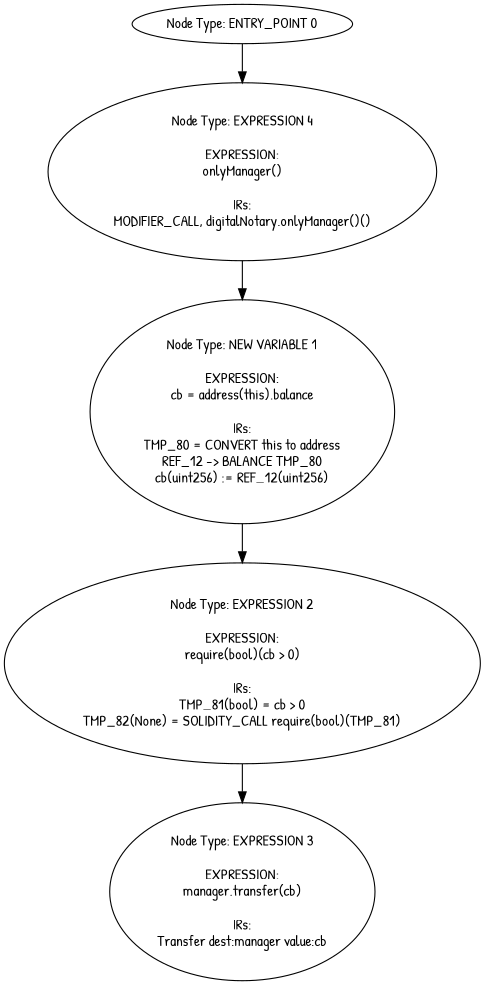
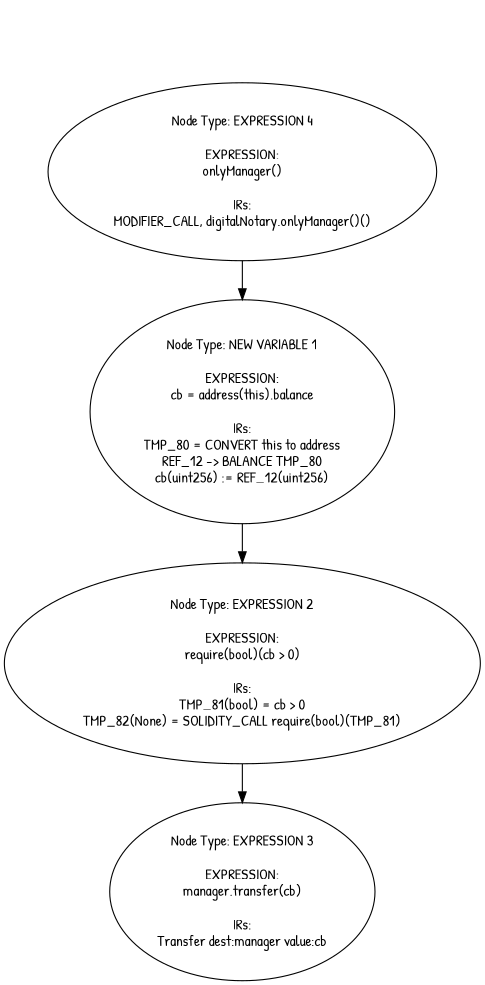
node "Node Type: ENTRY_POINT 0": removed
